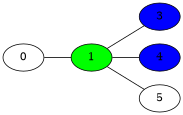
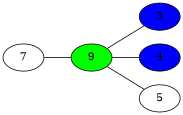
node "0": label "0" -> "7"
node "1": label "1" -> "9"
